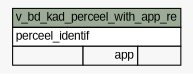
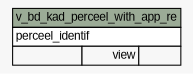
node "v_bd_kad_perceel_with_app_re": text "app" -> "view"
